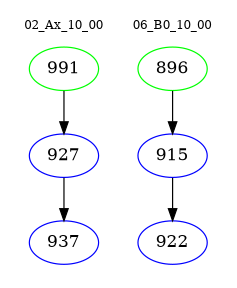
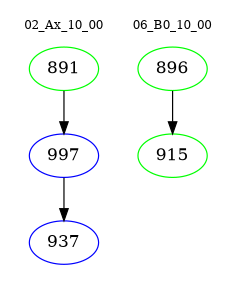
node "991": label "991" -> "891"
node "927": label "927" -> "997"
node "915": color blue -> green
node "922": removed
